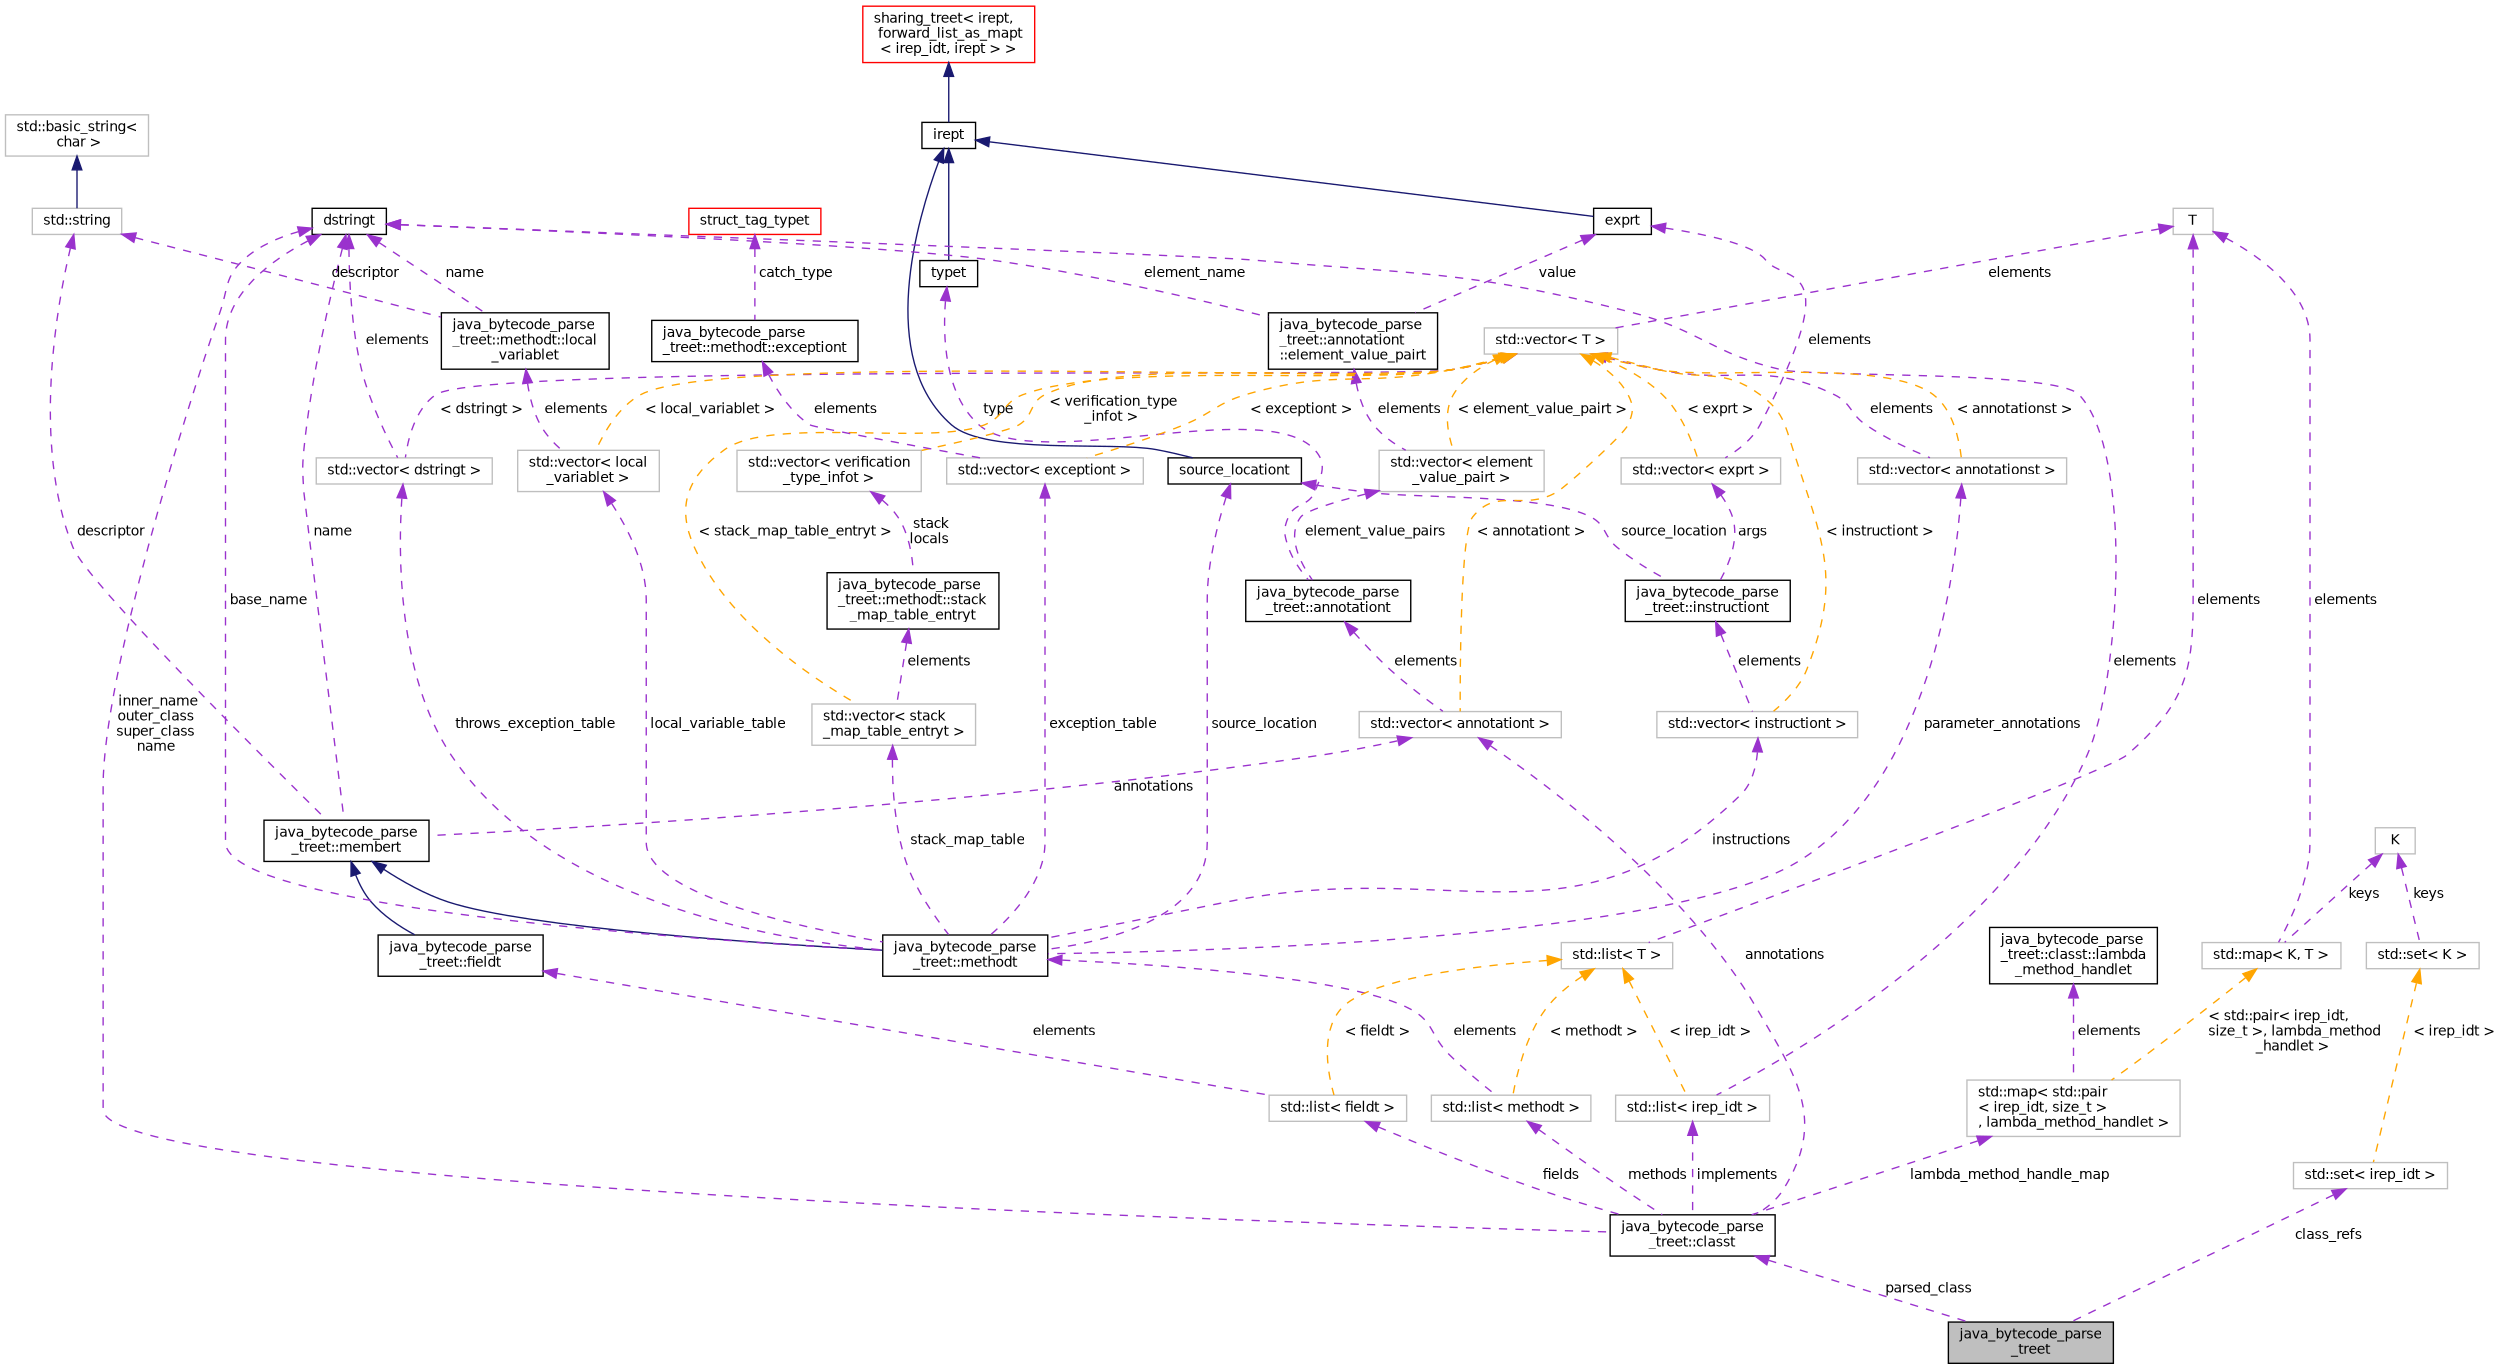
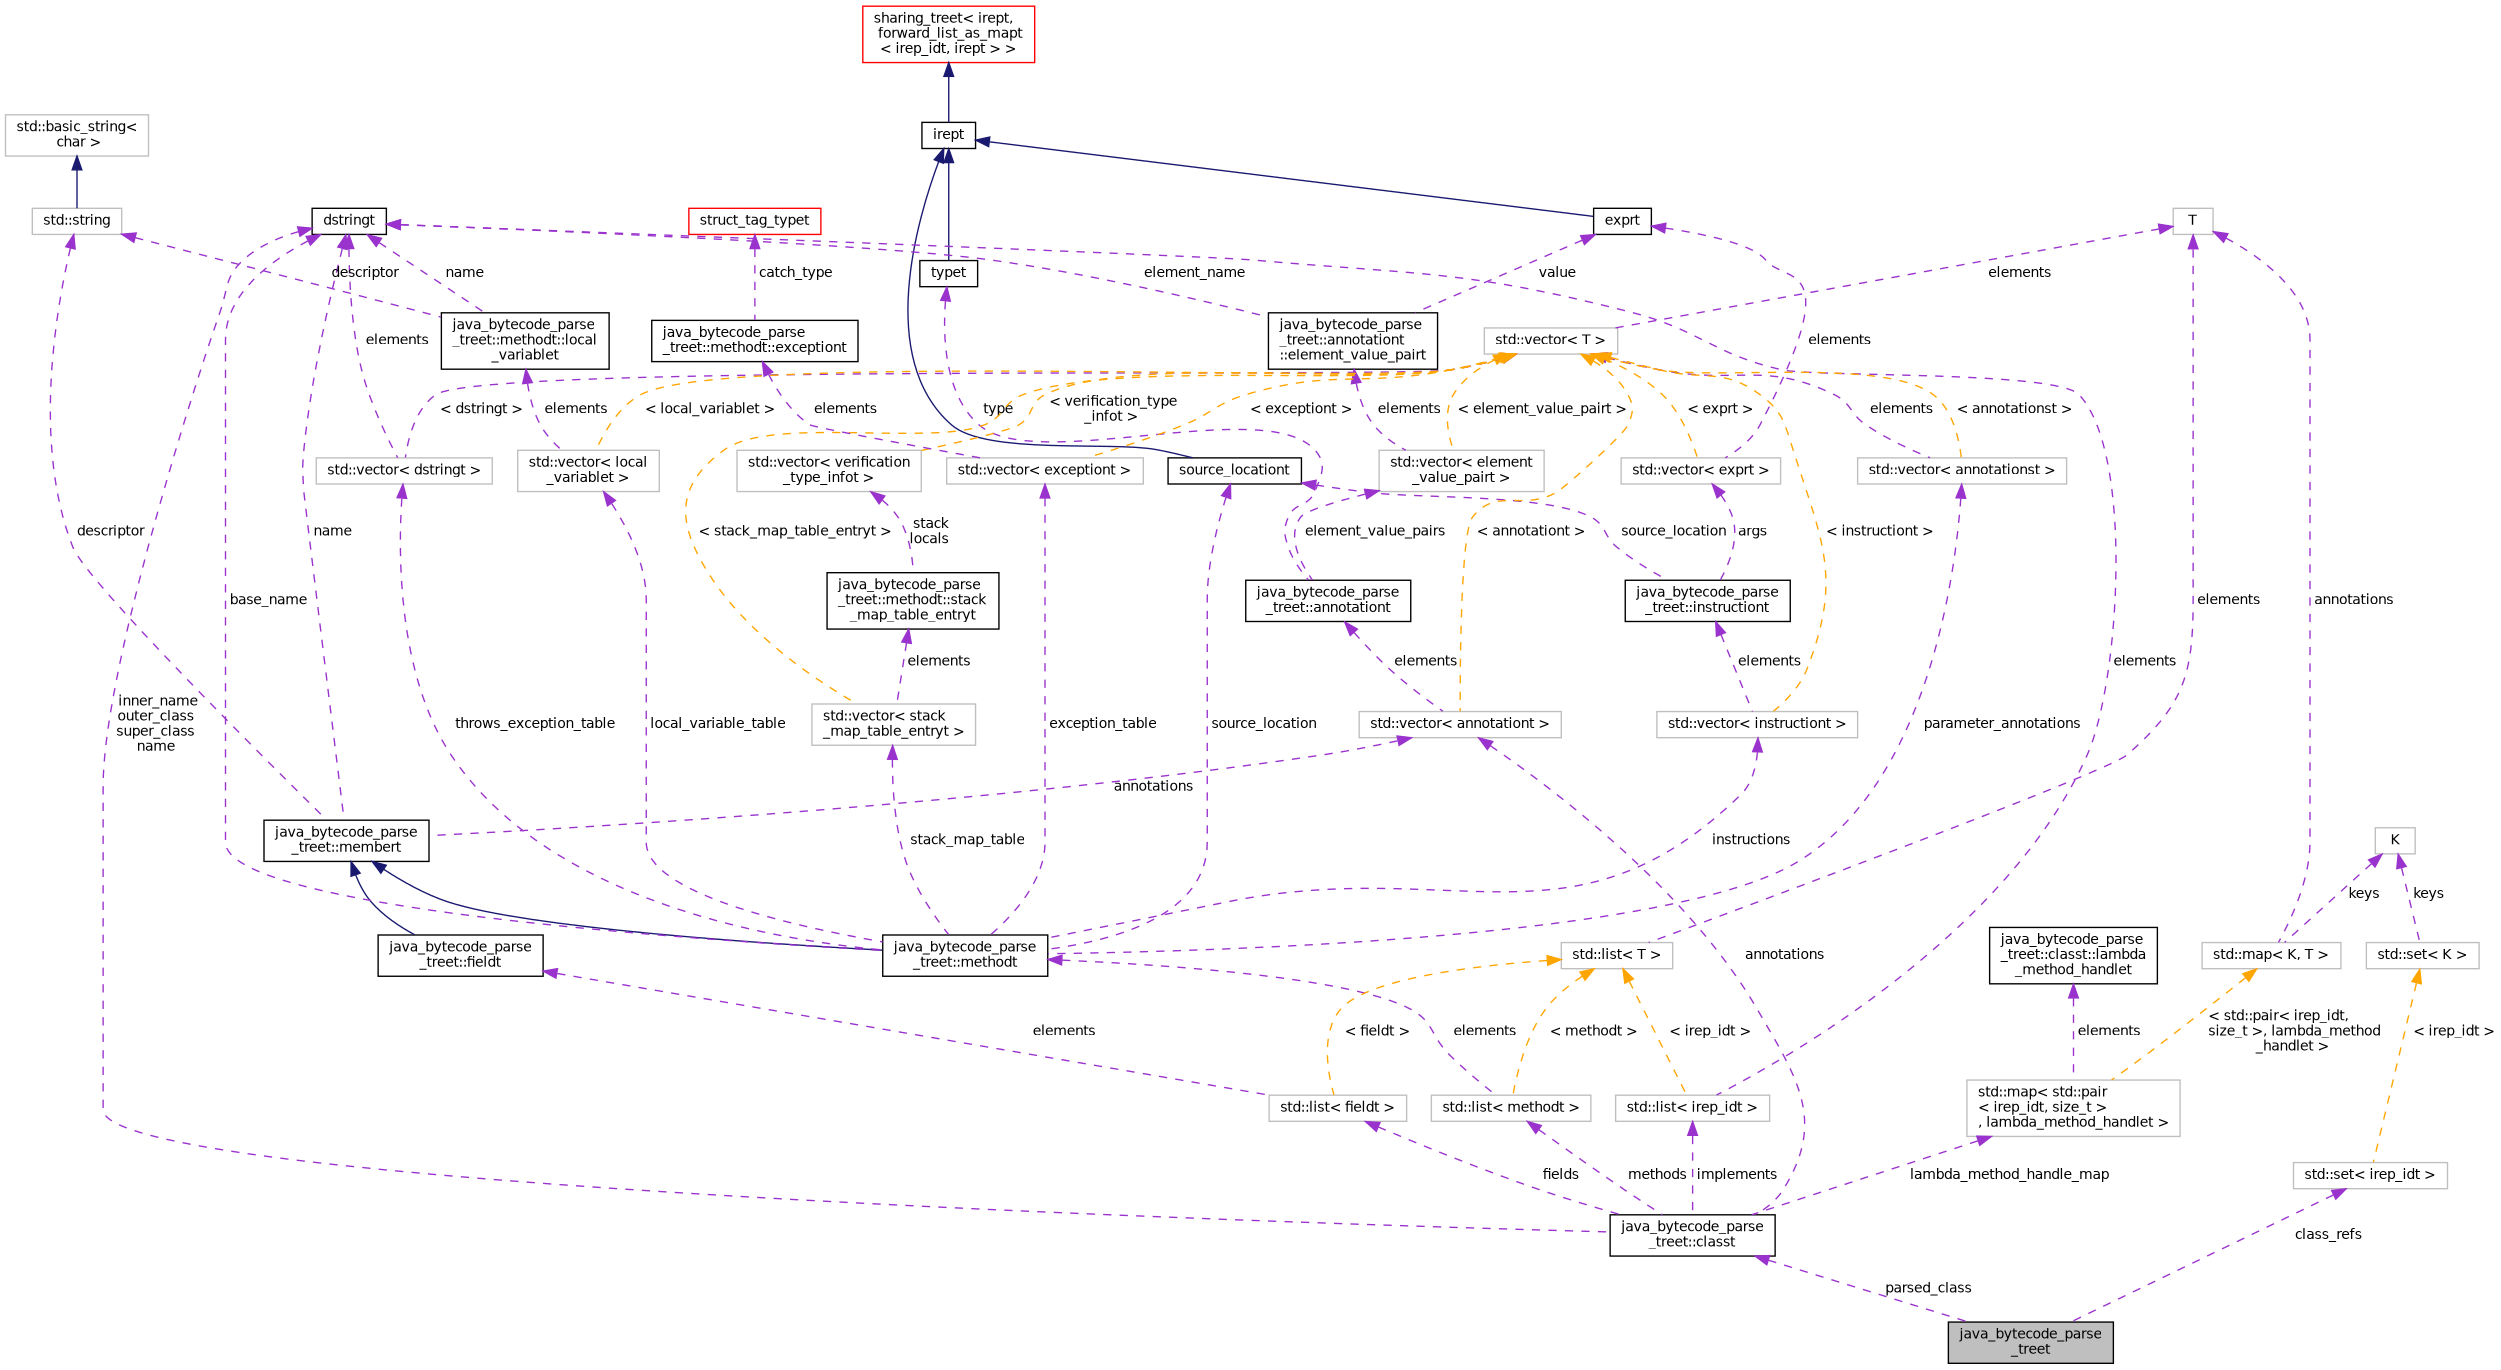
edge "std::map< K, T >" -> "T": label " elements" -> " annotations"
